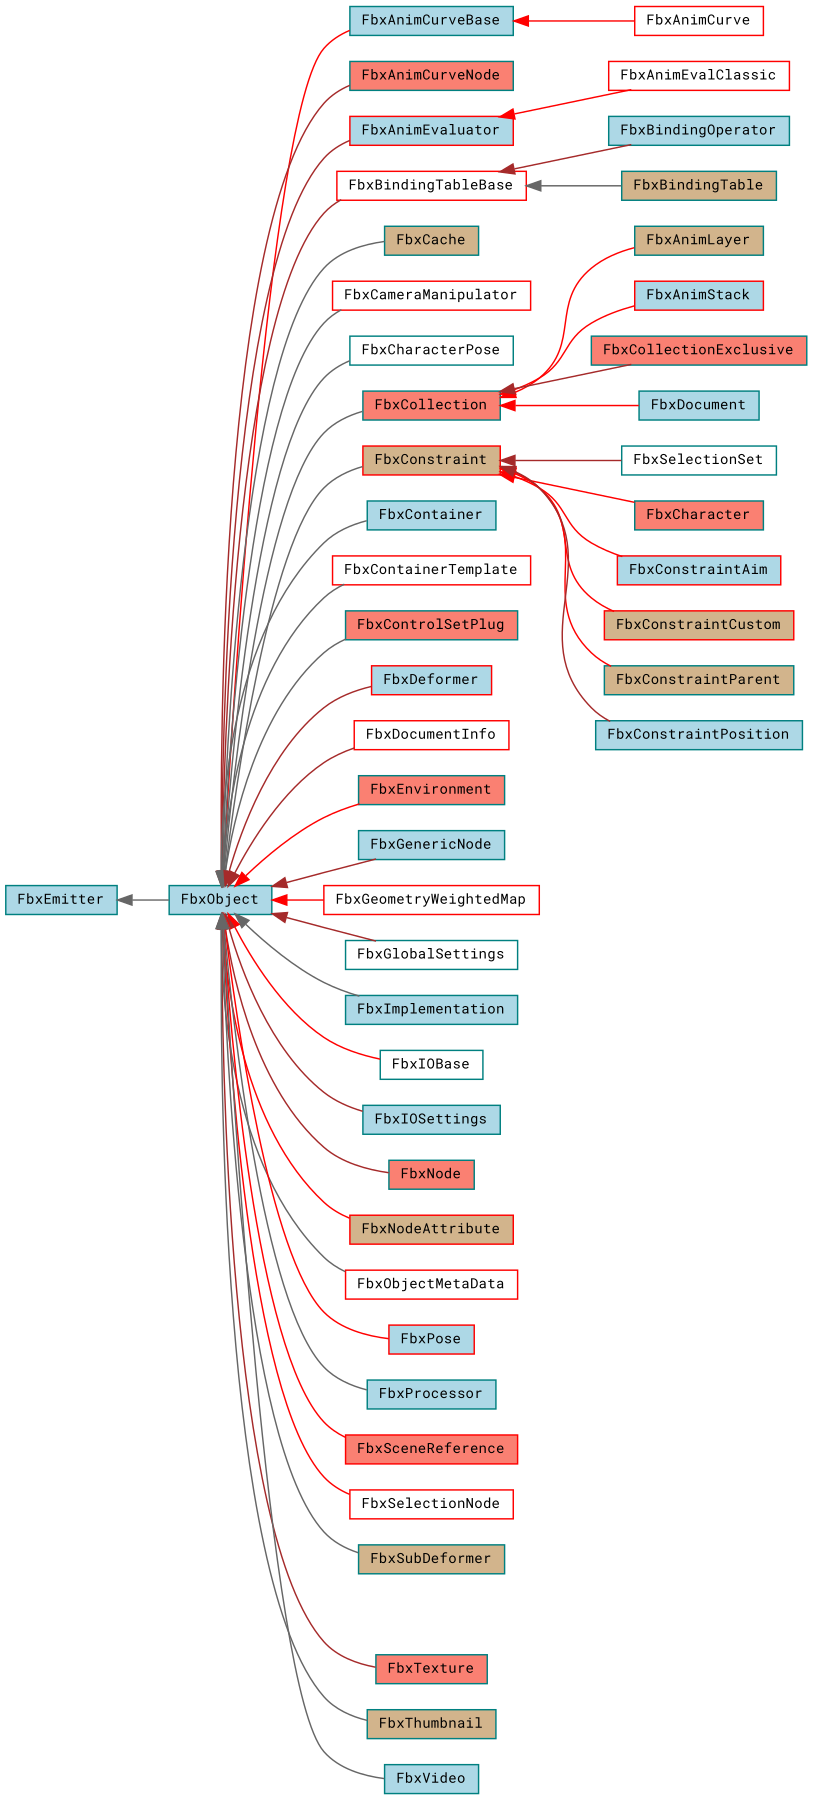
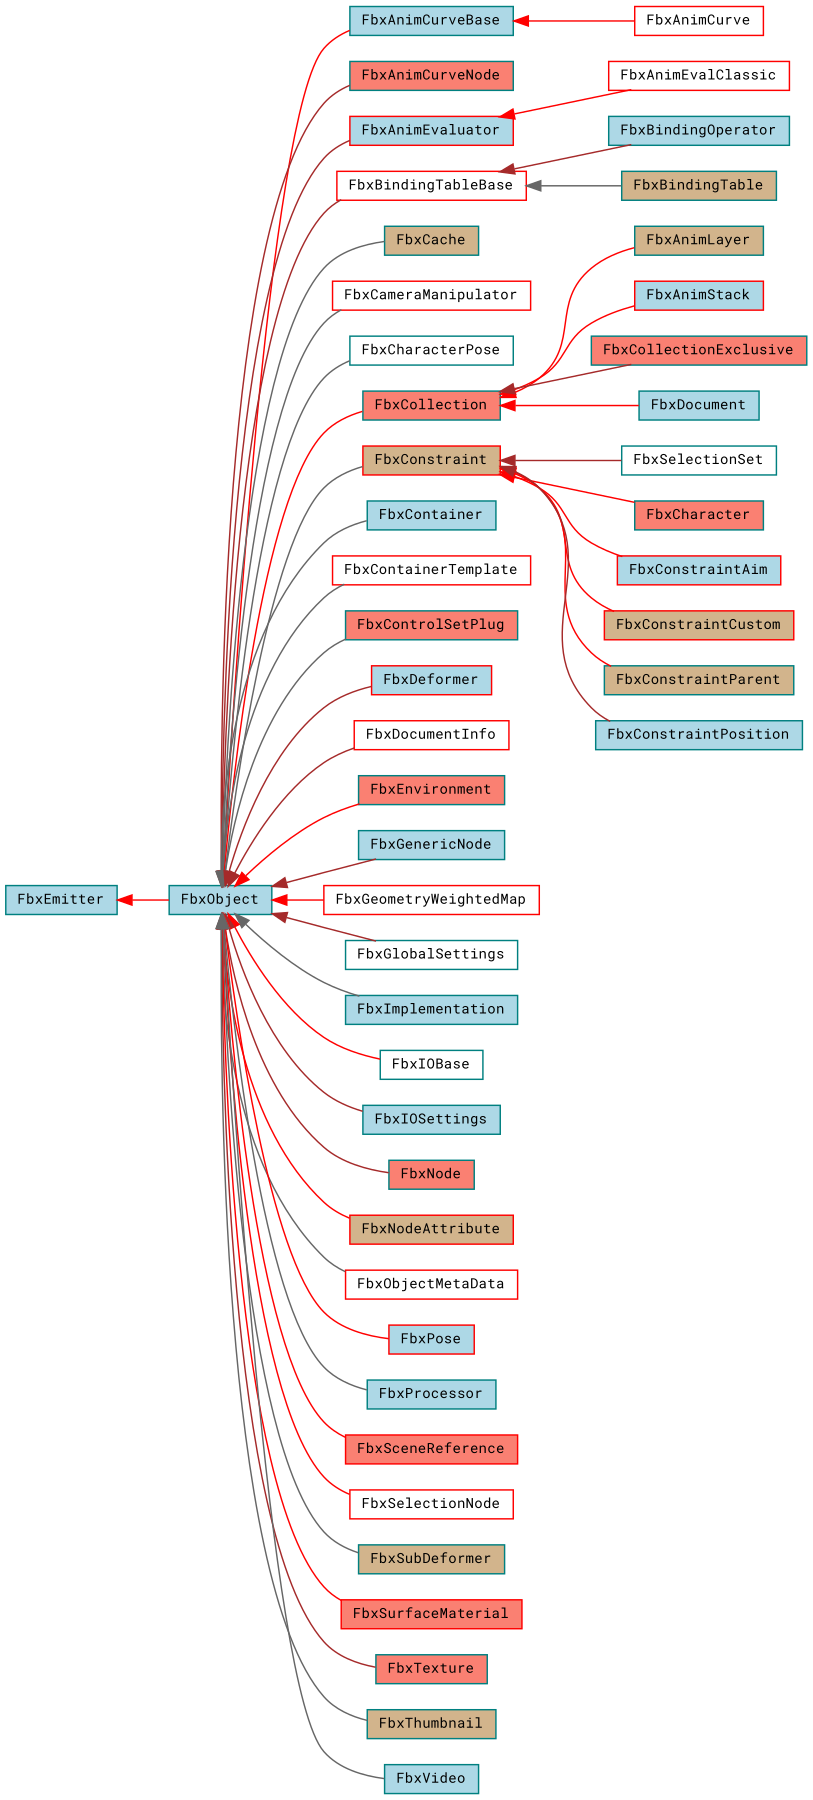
edge "FbxCollection" -> "FbxObject": color gray40 -> red
edge "FbxObject" -> "FbxEmitter": color gray40 -> red
node "FbxSurfaceMaterial": added
